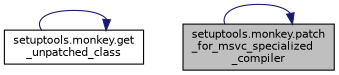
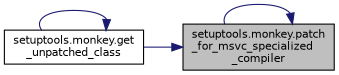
edge "setuptools.monkey.get _unpatched_class" -> "setuptools.monkey.patch _for_msvc_specialized _compiler": added
